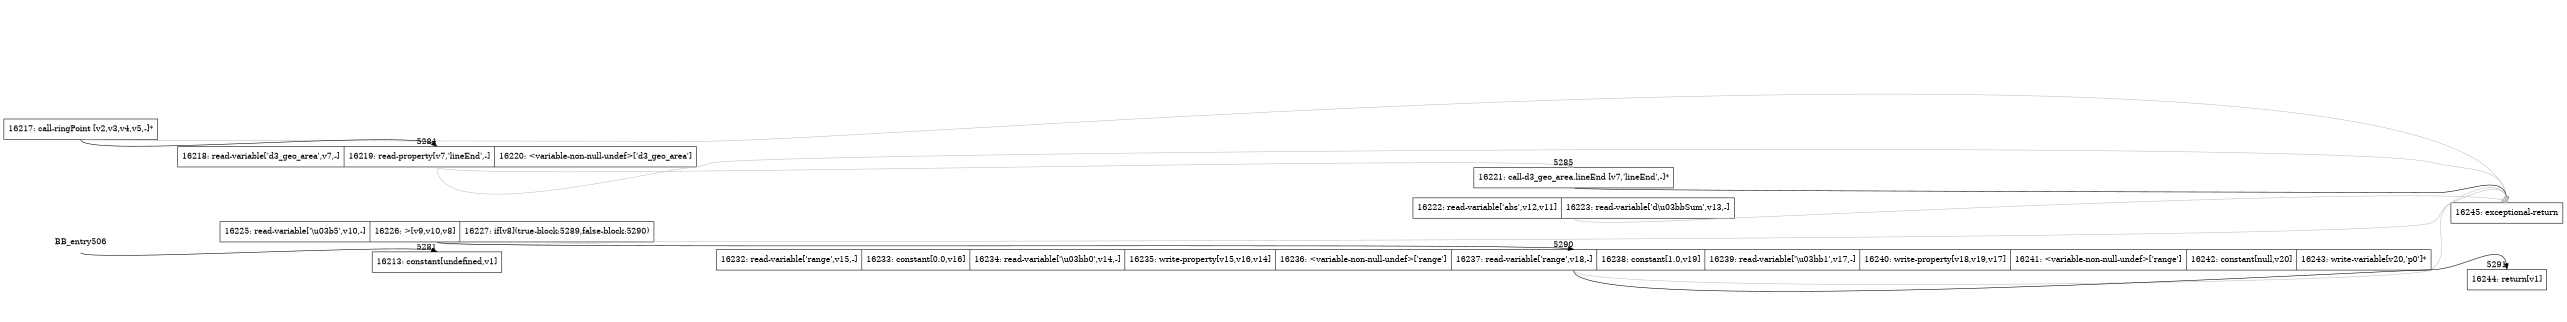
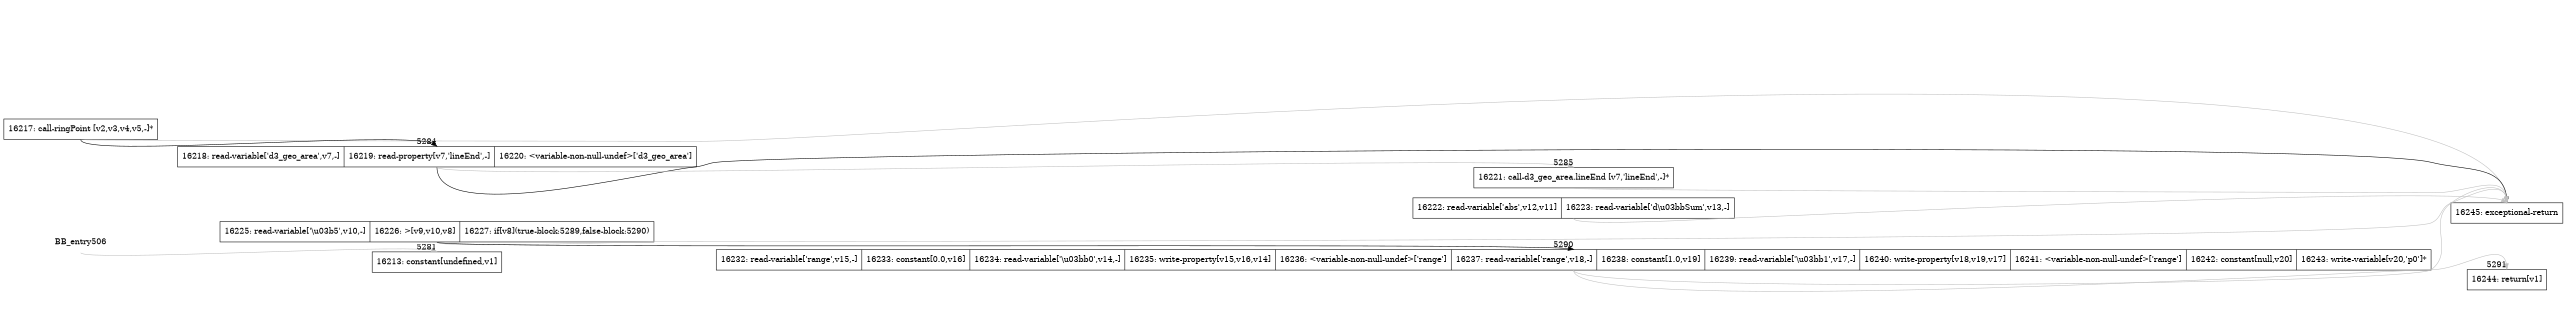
edge "16218: read-variable['d3_geo_area',v7,-]" -> "16245: exceptional-return": color gray -> black
edge "16221: call-d3_geo_area.lineEnd [v7,'lineEnd',-]*" -> "16245: exceptional-return": color black -> gray
edge "BB_entry506" -> "16213: constant[undefined,v1]": color black -> gray
edge "16232: read-variable['range',v15,-]" -> "16244: return[v1]": color black -> gray
